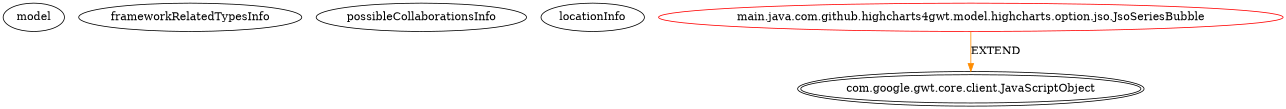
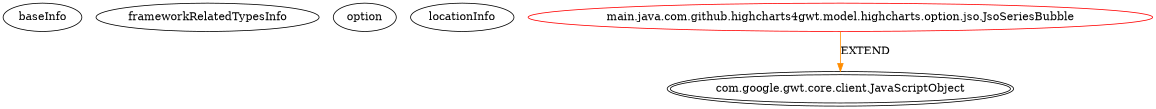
node "model": label "model" -> "baseInfo"
node "possibleCollaborationsInfo": label "possibleCollaborationsInfo" -> "option"
